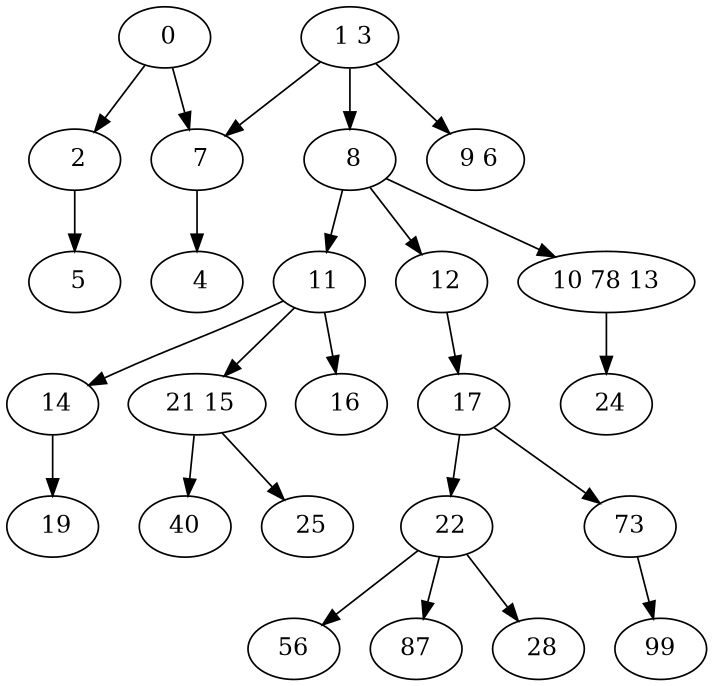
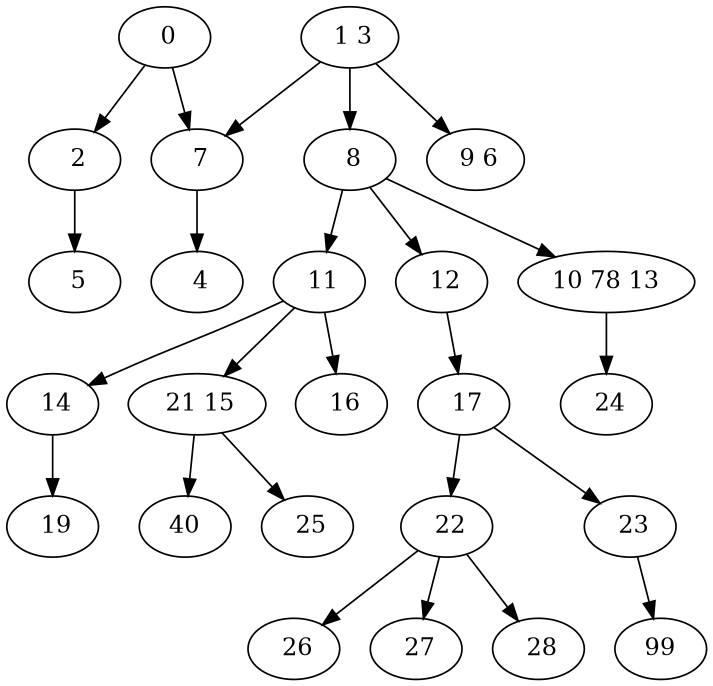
node "73": label "73" -> "23"
node "56": label "56" -> "26"
node "87": label "87" -> "27"
